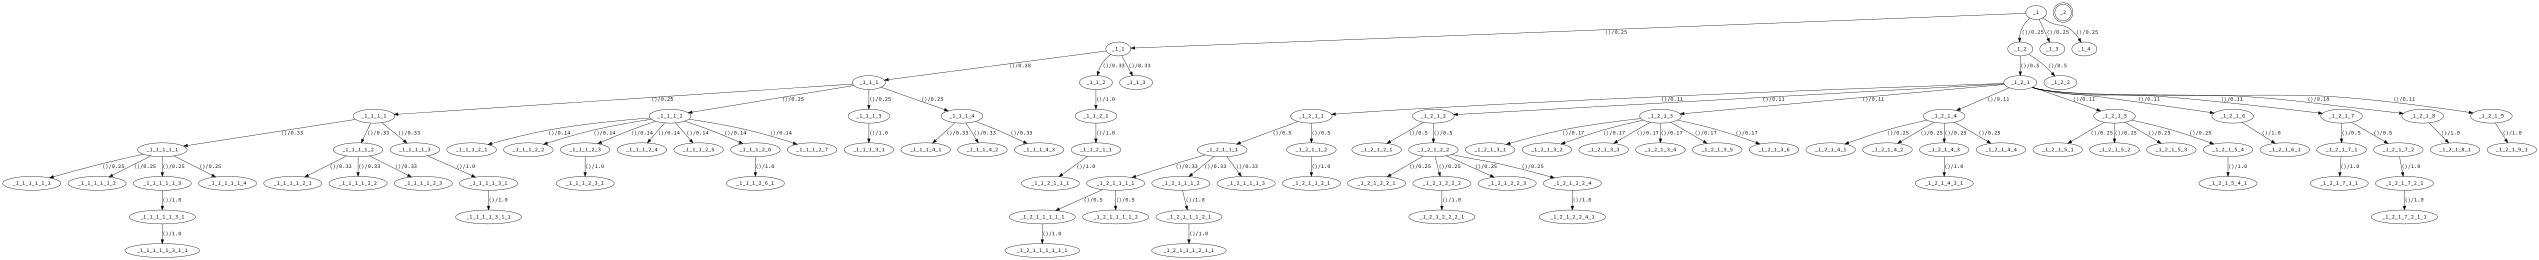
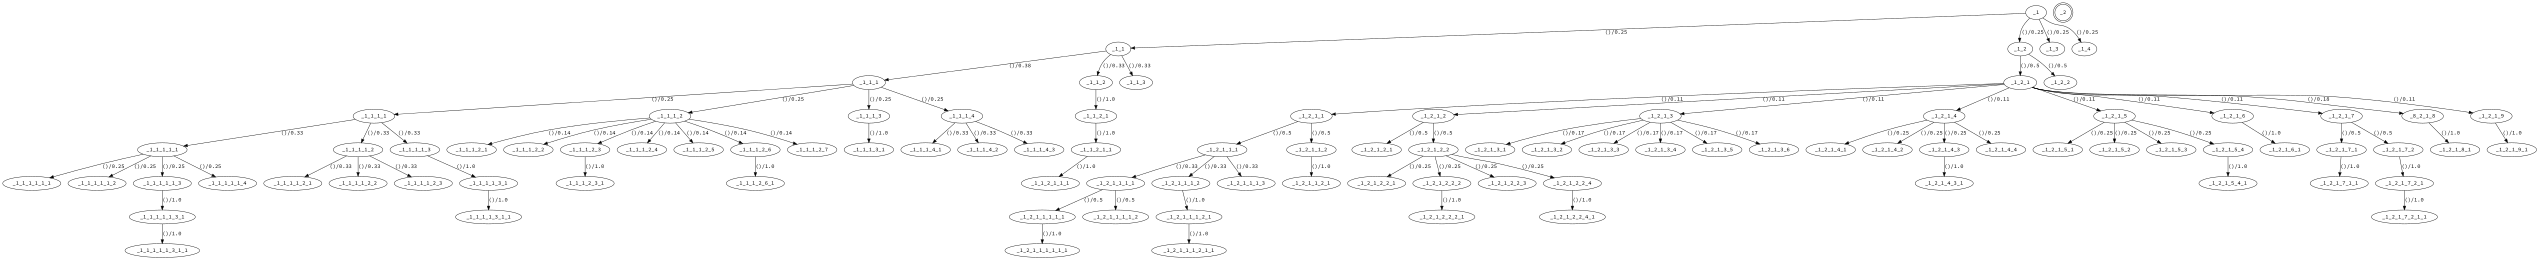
node "_1_2_1_8": label "_1_2_1_8" -> "_8_2_1_8"
